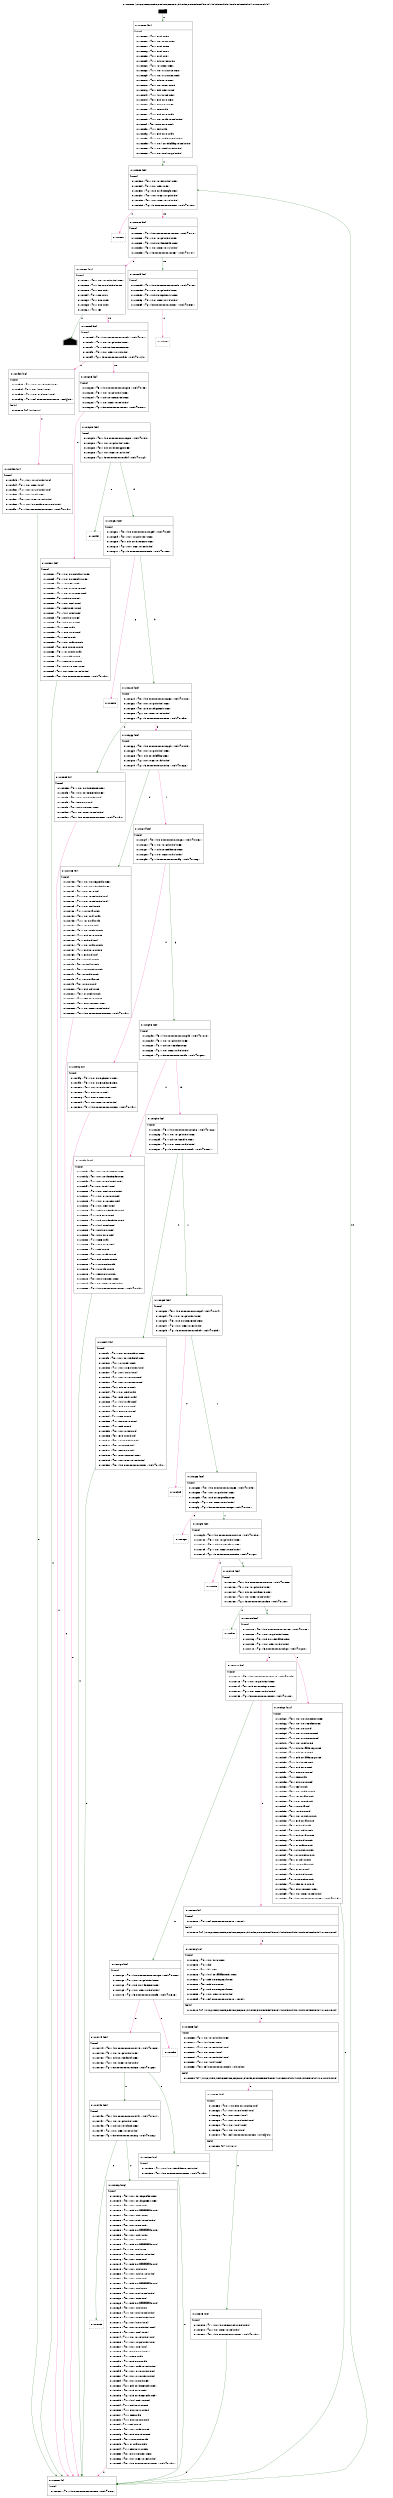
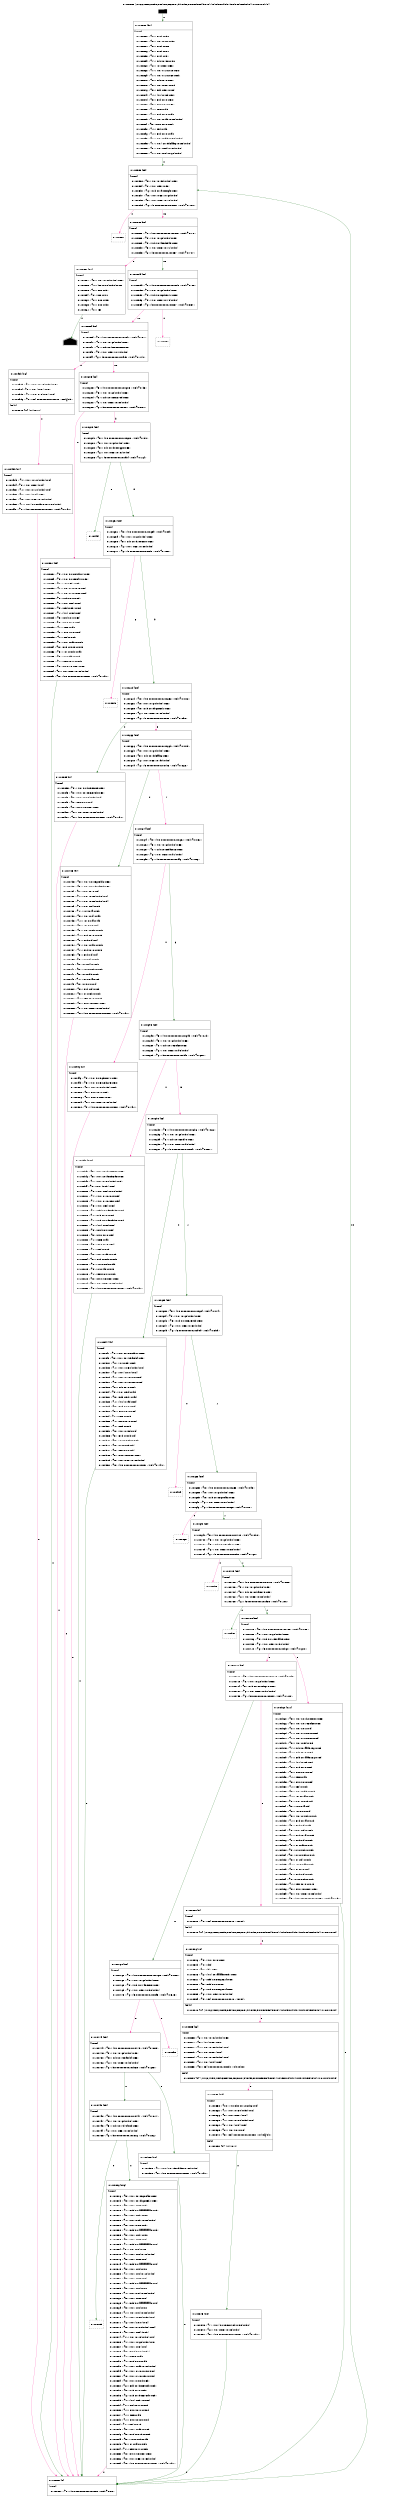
edge "0x401c57 [14]" -> "0x4015ef [22]": now "0x4015d9 [22]" -> "0x4015ef [22]"
edge "0x401605 [22]" -> "0x40161b [25]": added, label "9"
edge "0x4019db [27]" -> "0x401ce4 [5]": color darkgreen -> deeppink
